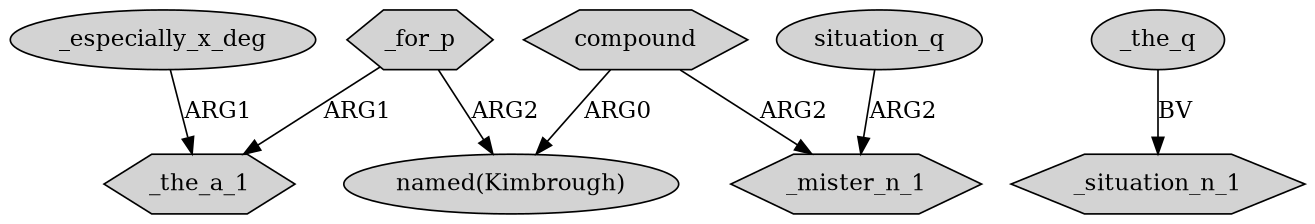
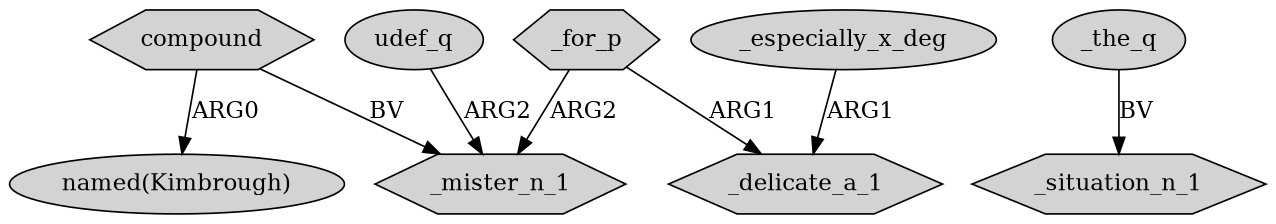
node "situation_q": label "situation_q" -> "udef_q"
edge "_for_p" -> "named(Kimbrough)": now "_for_p" -> "_mister_n_1"
edge "compound" -> "_mister_n_1": label "ARG2" -> "BV"
node "_the_a_1": label "_the_a_1" -> "_delicate_a_1"
